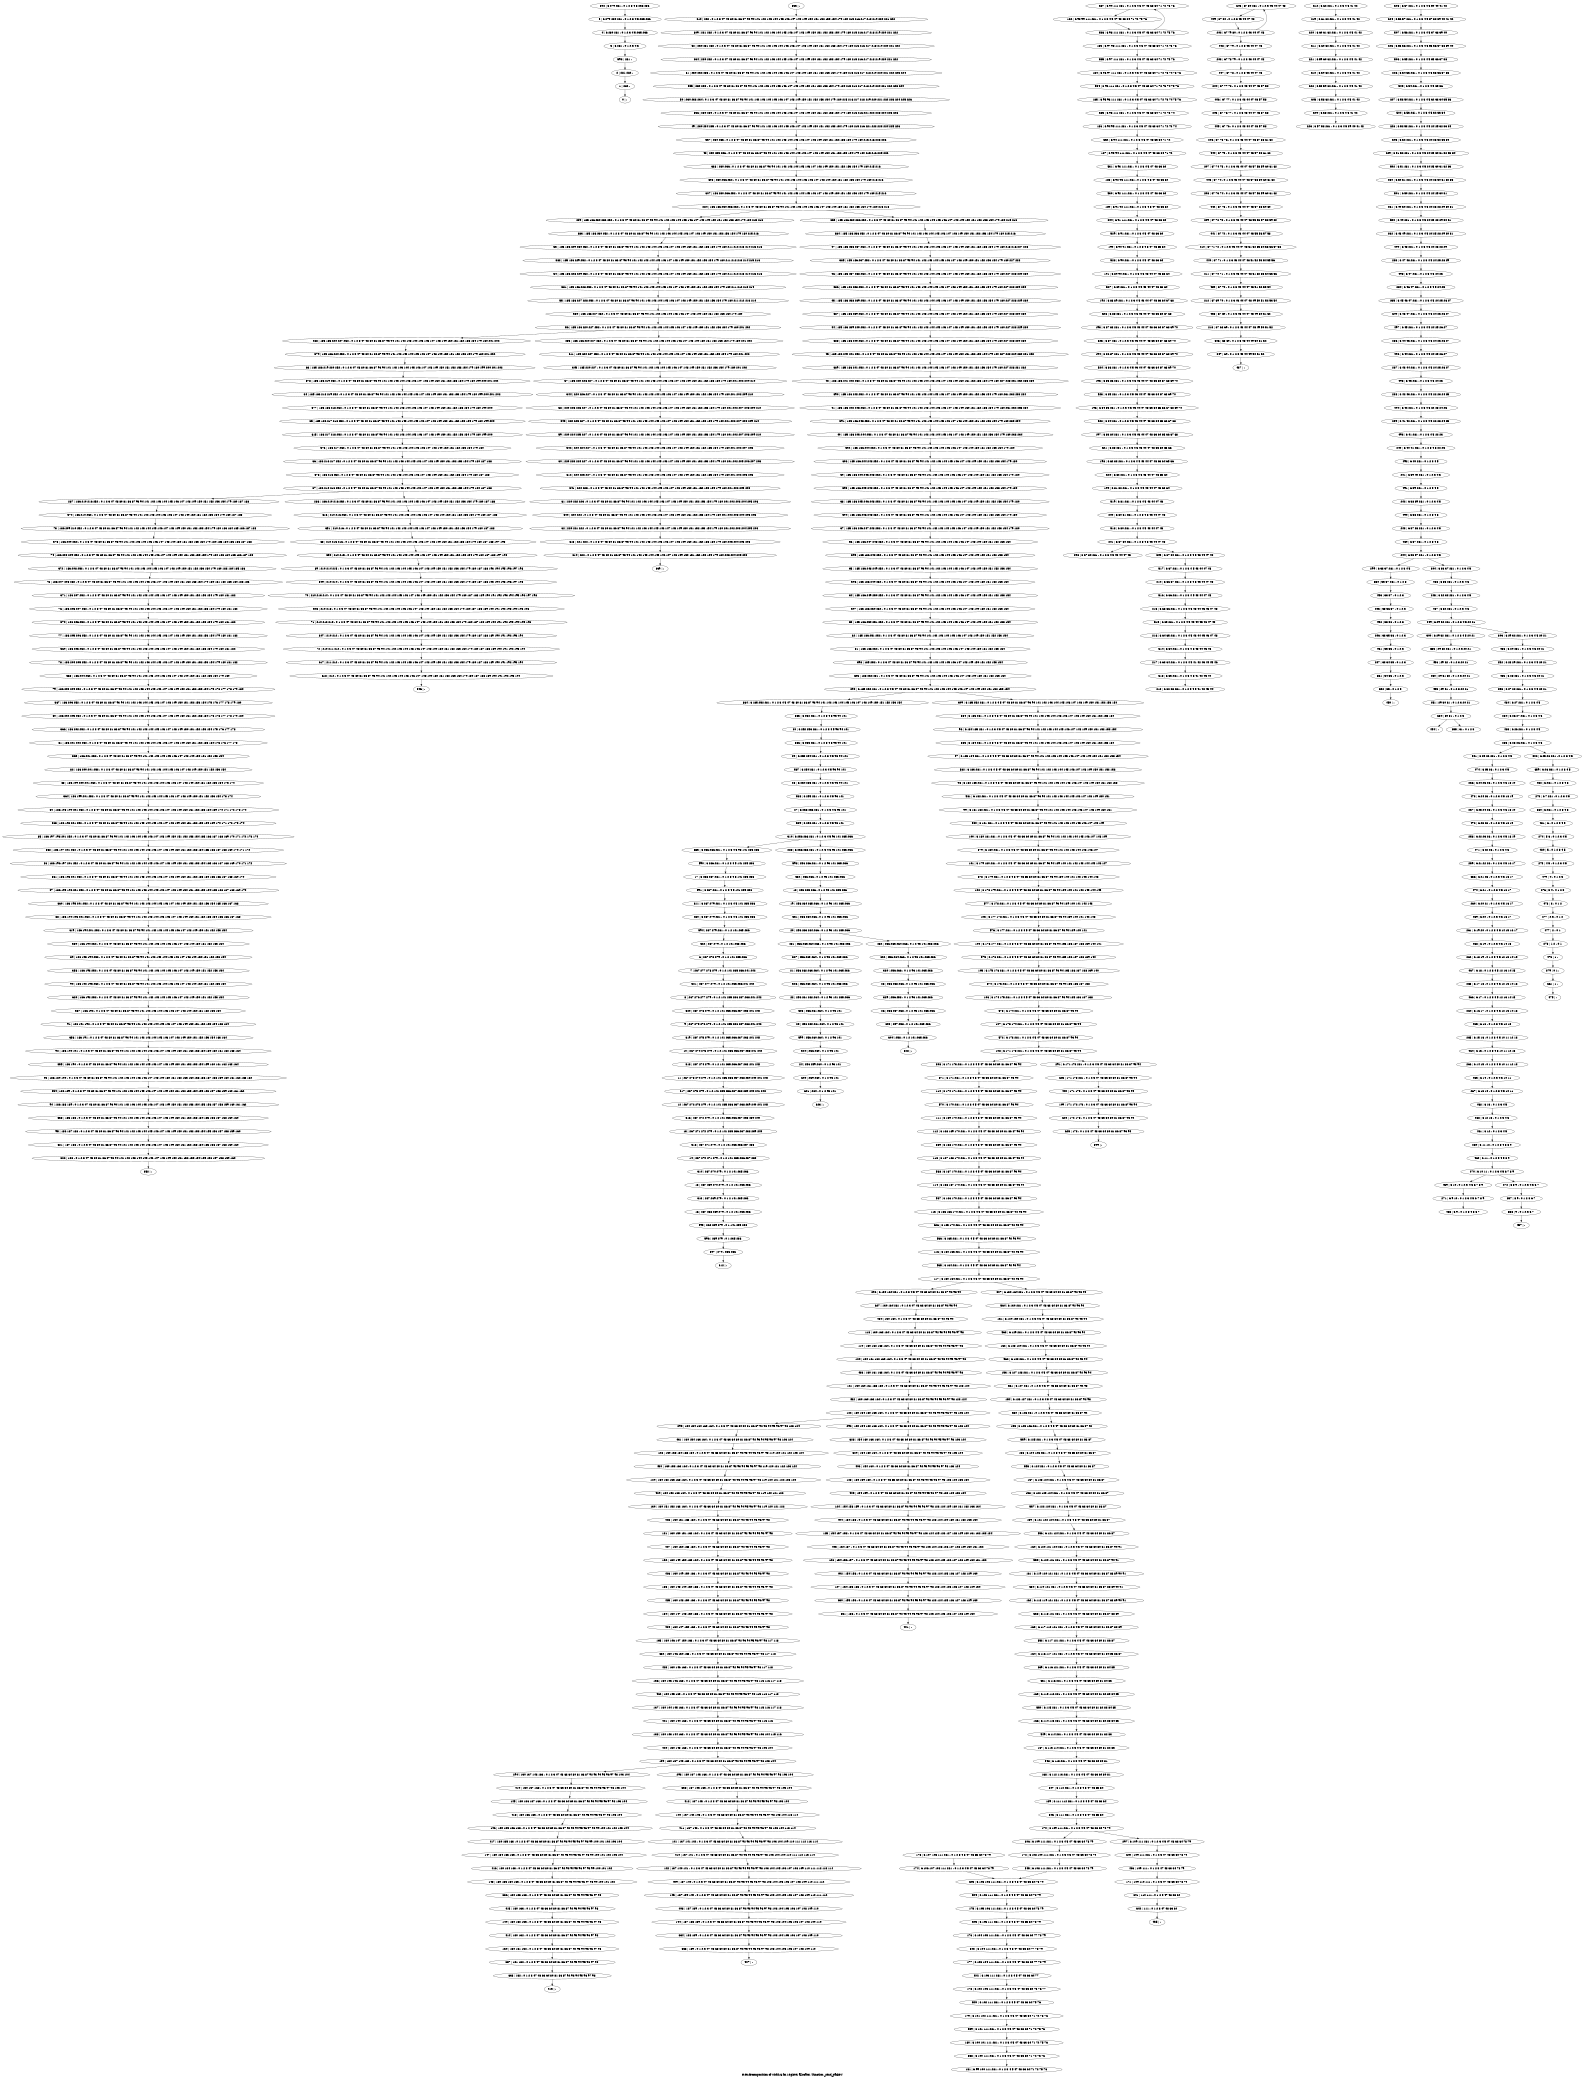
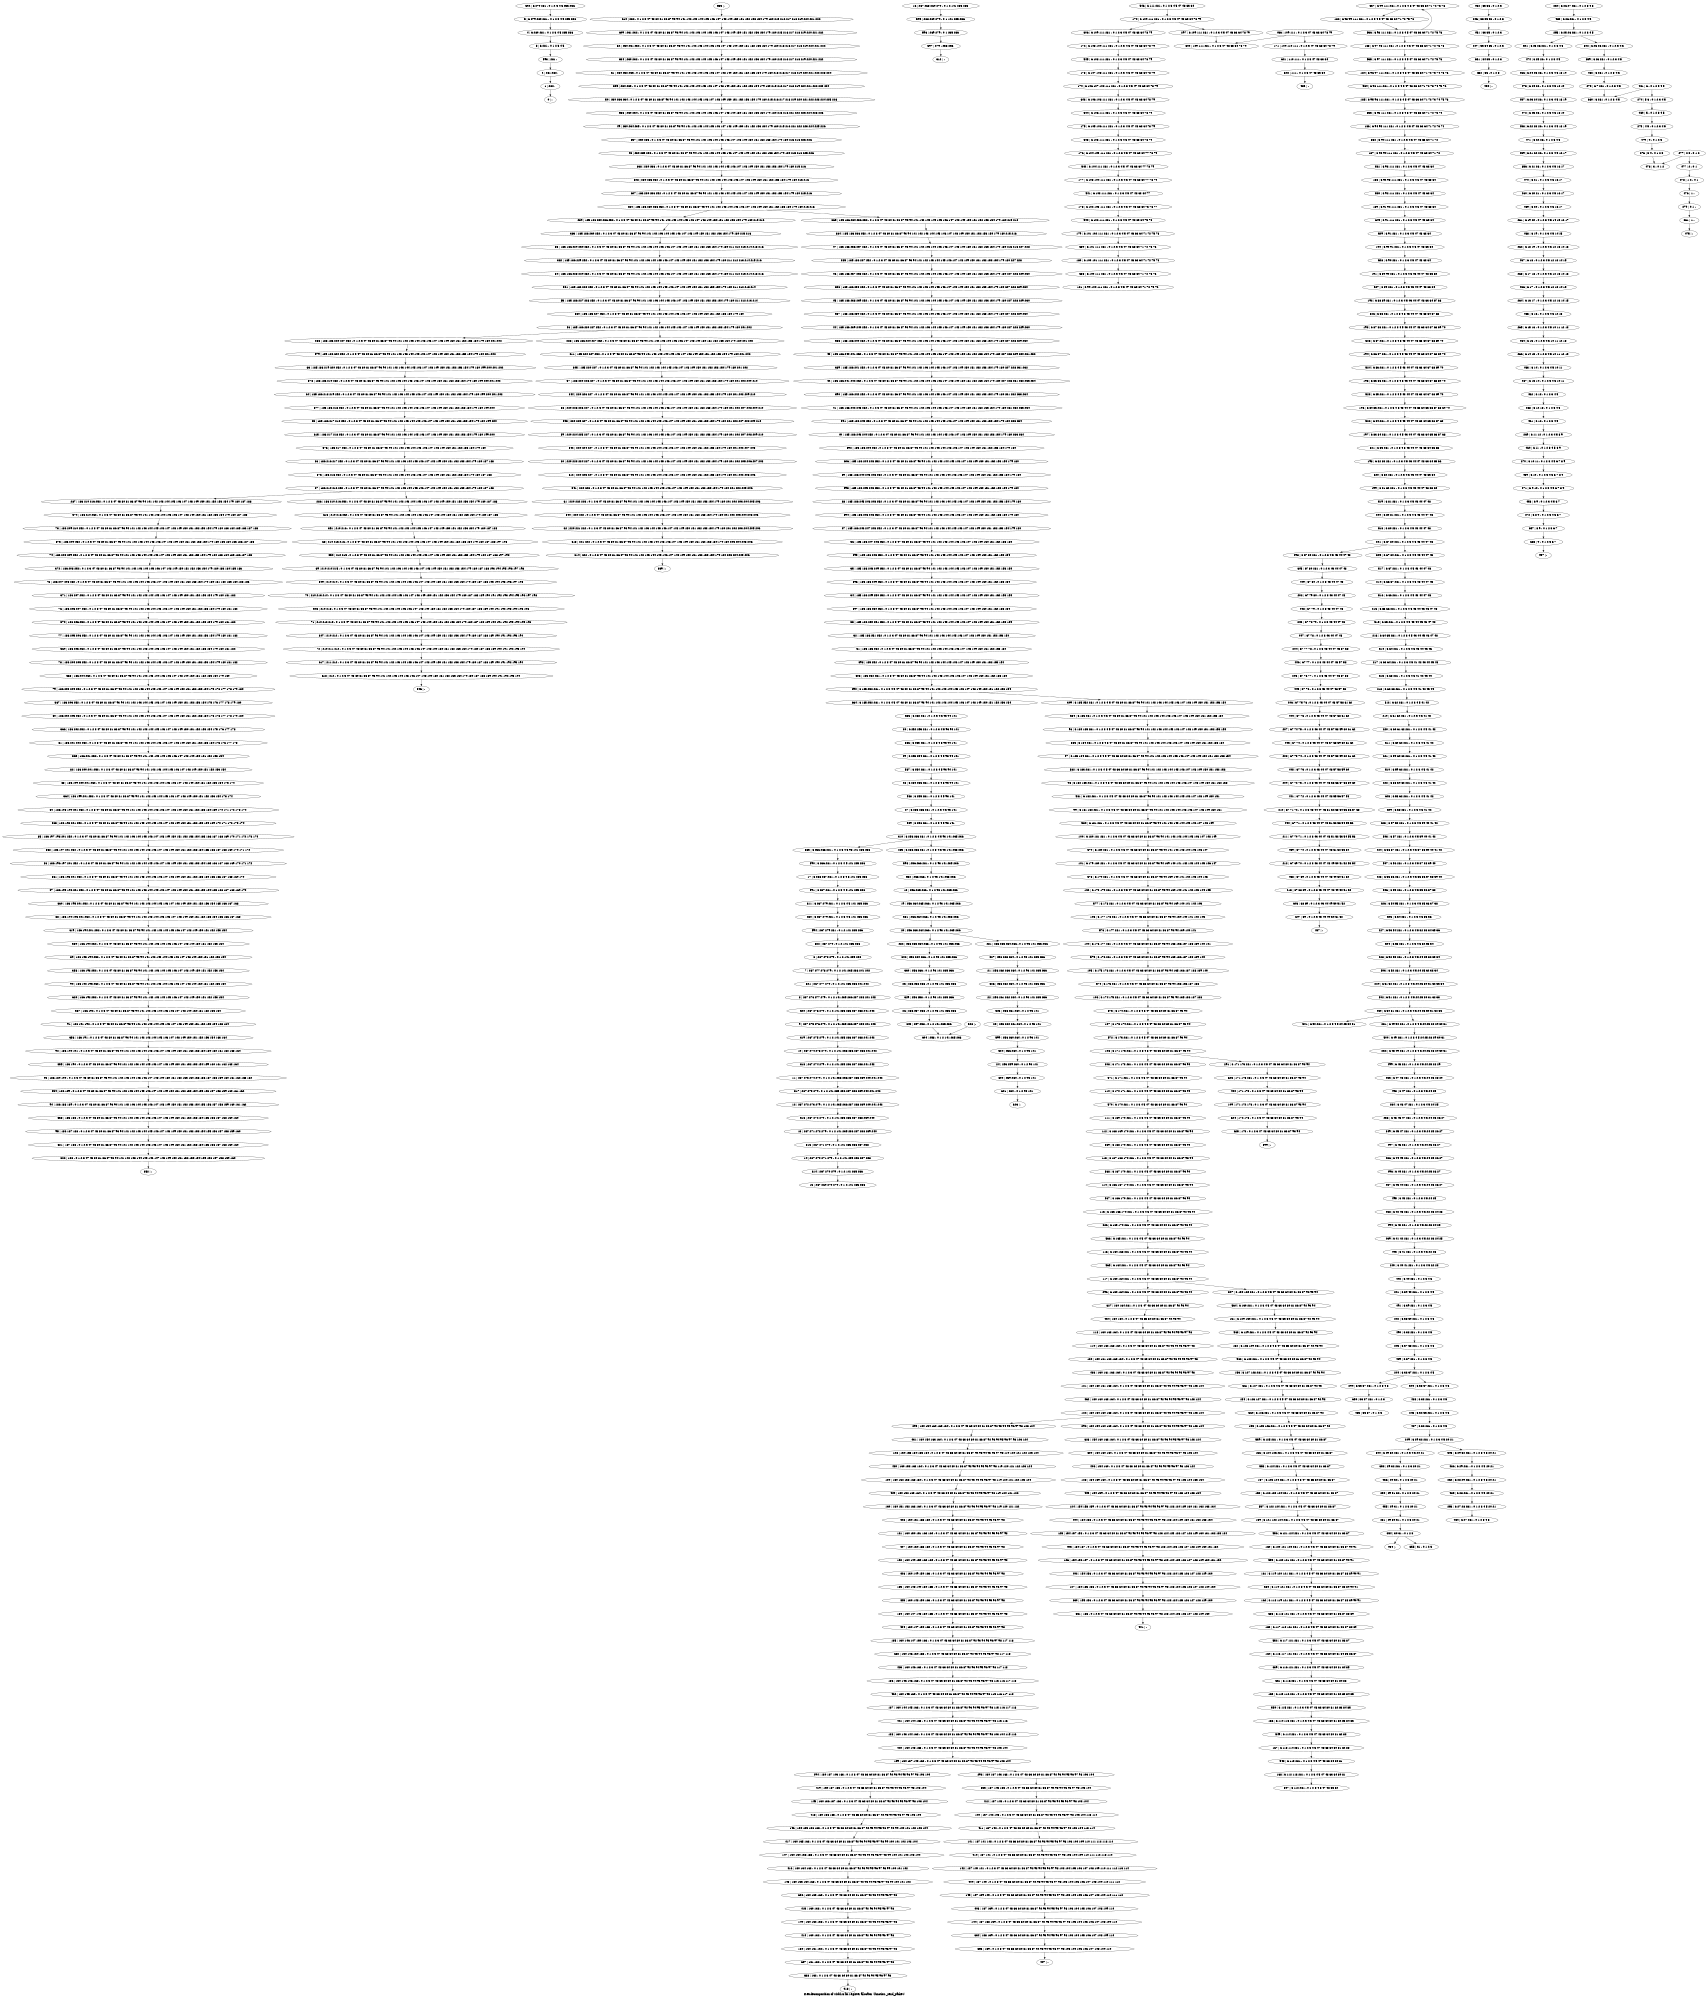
edge "202 | 67 79 80 : 0 1 2 3 43 44 47 48" -> "645 | 67 80 281 : 0 1 2 3 43 44 47 48": now "298 | 6 67 80 281 : 0 1 2 3 4 5 43 44 47 48" -> "645 | 67 80 281 : 0 1 2 3 43 44 47 48"
edge "501 | 6 50 281 : 0 1 2 3 4 5 24 25 30 31" -> "231 | 6 49 50 281 : 0 1 2 3 4 5 24 25 28 29 30 31": now "230 | 6 50 51 281 : 0 1 2 3 4 5 24 25 30 31 32 33" -> "231 | 6 49 50 281 : 0 1 2 3 4 5 24 25 28 29 30 31"
node "245 | 33 36 37 : 0 1 2 3": removed
edge "218 | 6 62 63 281 : 0 1 2 3 4 5 41 42 43 44" -> "512 | 6 62 281 : 0 1 2 3 4 5 41 42": added
edge "484 | 6 27 281 : 0 1 2 3 4 5" -> "254 | 6 26 27 281 : 0 1 2 3 4 5": removed
edge "660 | 6 281 : 0 1 2 3 4 5" -> "481 | 6 : 0 1 2 3 4 5": reversed
edge "223 | 6 57 58 281 : 0 1 2 3 4 5 39 40 41 42" -> "508 | 6 57 281 : 0 1 2 3 4 5 39 40 41 42": added
edge "478 | 3 : 0 1 2" -> "277 | 2 3 : 0 1 2": reversed
edge "604 | 258 : 0 1 2 141 235 236" -> "328 | :": reversed
edge "270 | 6 10 11 : 0 1 2 3 4 5 6 7 8 9" -> "272 | 6 8 9 : 0 1 2 3 4 5 6 7": now "458 | 6 9 : 0 1 2 3 4 5 6 7" -> "272 | 6 8 9 : 0 1 2 3 4 5 6 7"
node "313 | 267 269 279 : 0 1 2 141 235 236": removed
node "169 | 6 111 112 281 : 0 1 2 3 4 5 47 48 63 64": removed
edge "640 | 109 111 281 : 0 1 2 3 47 48 63 64 78 79" -> "436 | 109 111 : 0 1 2 3 47 48 63 64 78 79": reversed
edge "545 | 6 108 111 281 : 0 1 2 3 4 5 47 48 63 64 78 79" -> "643 | 6 106 108 111 281 : 0 1 2 3 4 5 47 48 63 64 78 79": now "545 | 6 108 111 281 : 0 1 2 3 4 5 47 48 63 64 78 79" -> "173 | 6 107 108 111 281 : 0 1 2 3 4 5 47 48 63 64 78 79"
